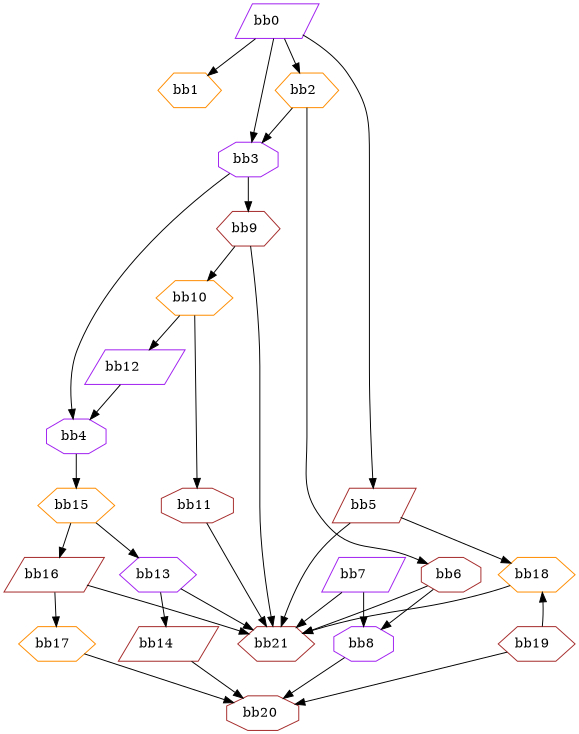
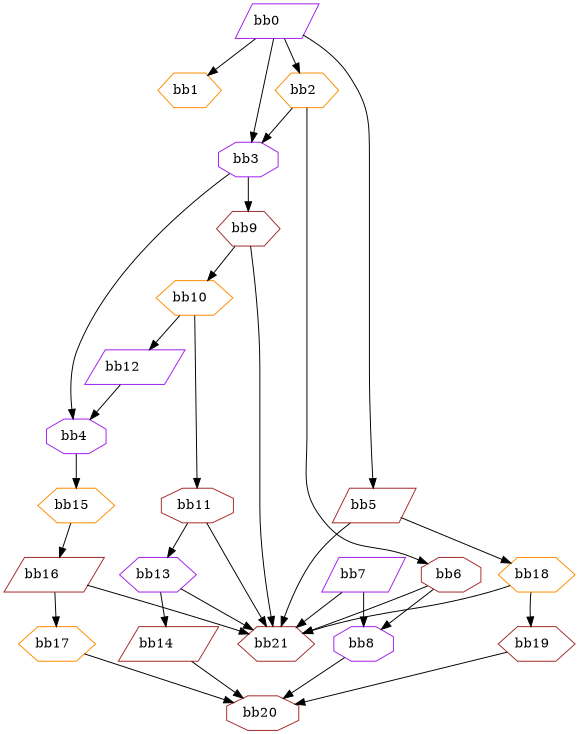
edge "bb15" -> "bb13": now "bb11" -> "bb13"
edge "bb19" -> "bb18": reversed
